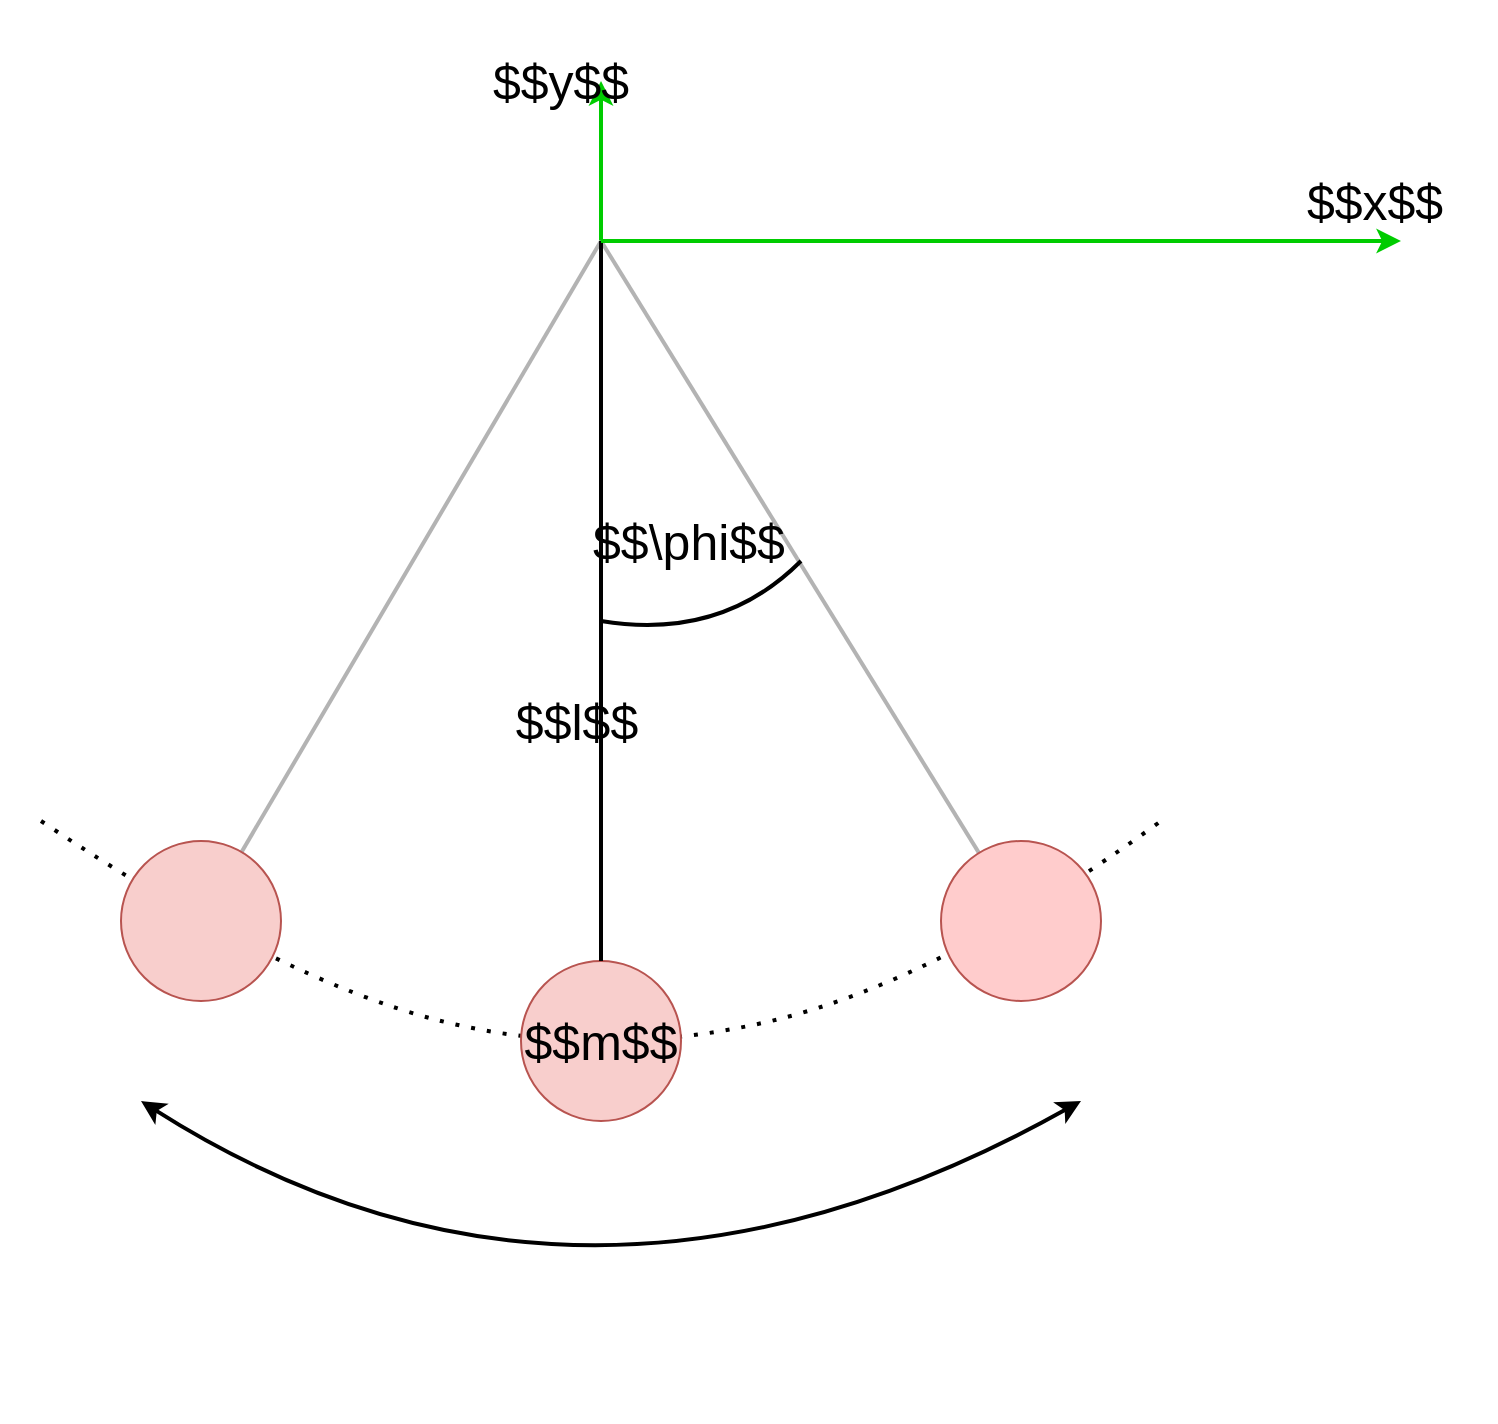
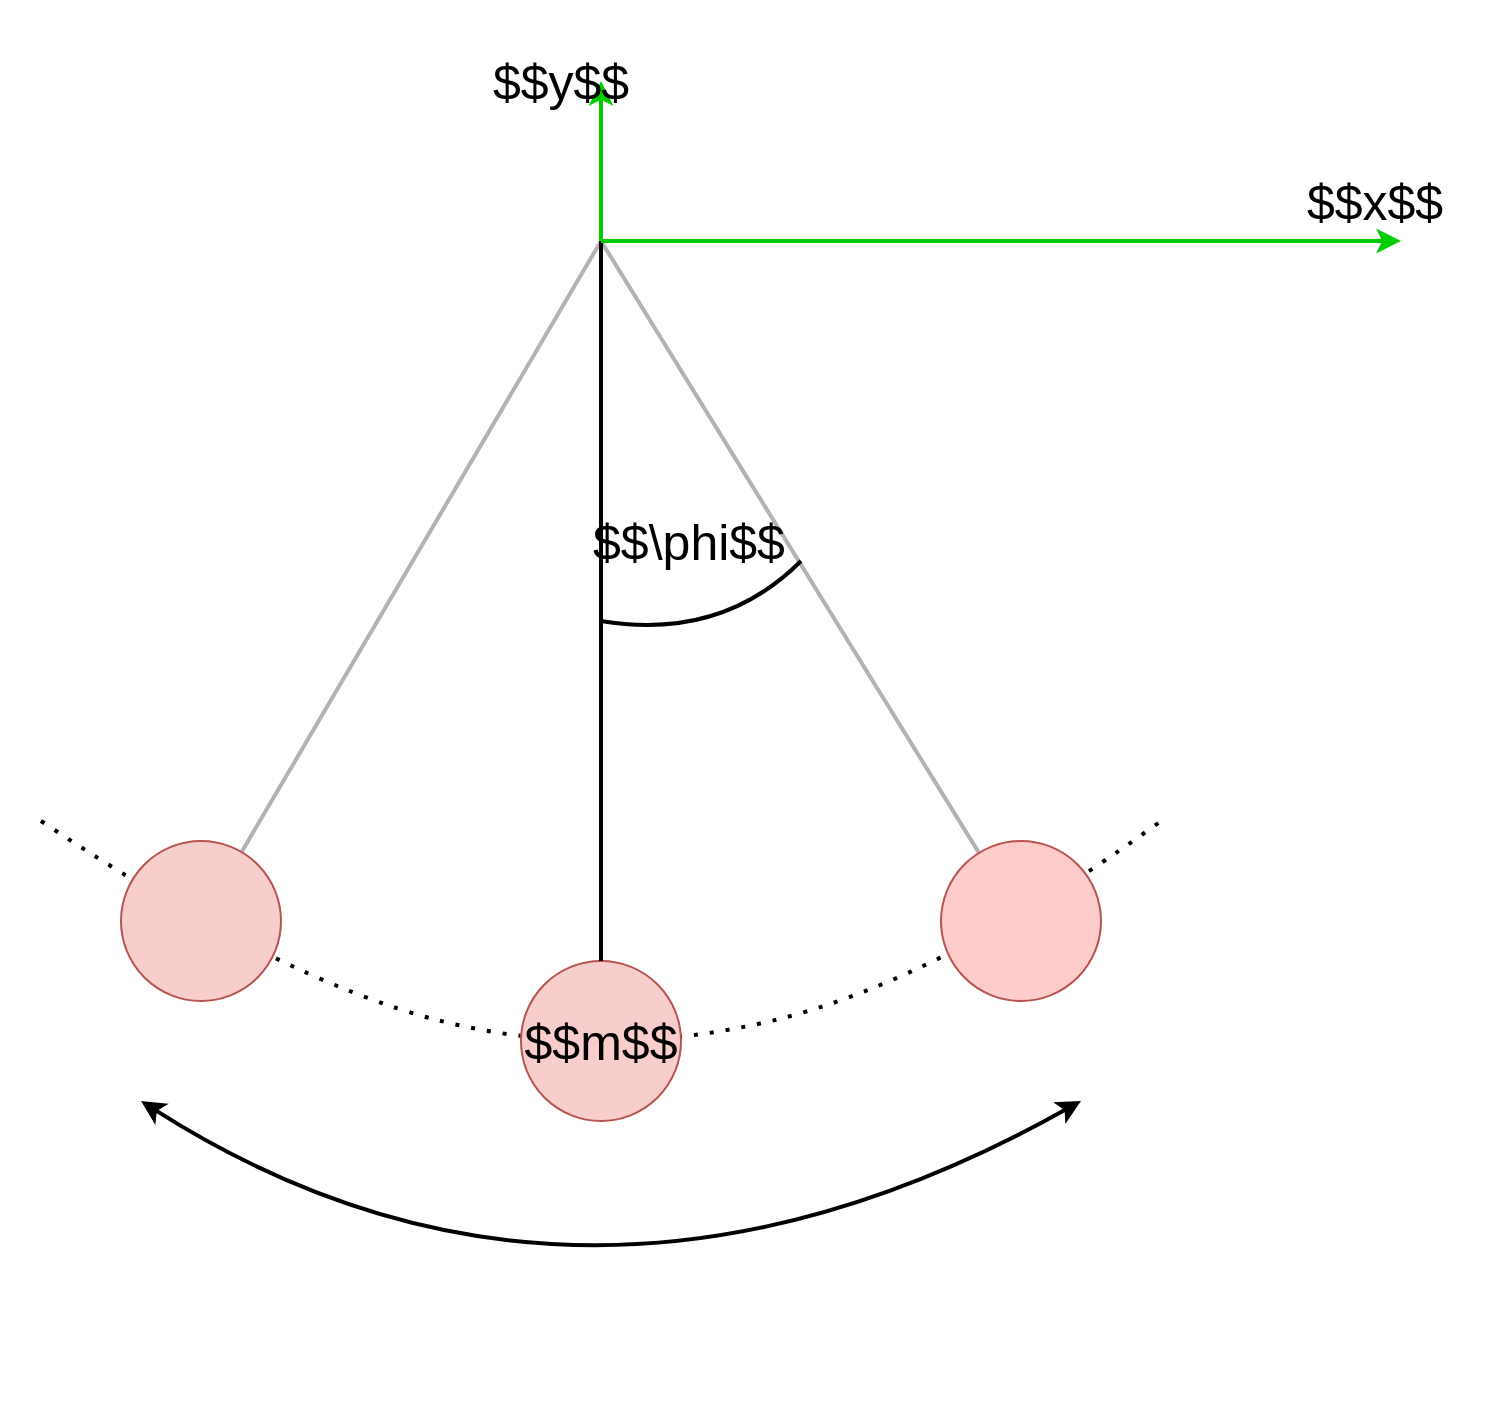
node "$$l$$": removed
